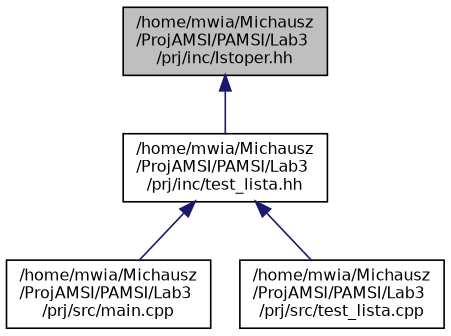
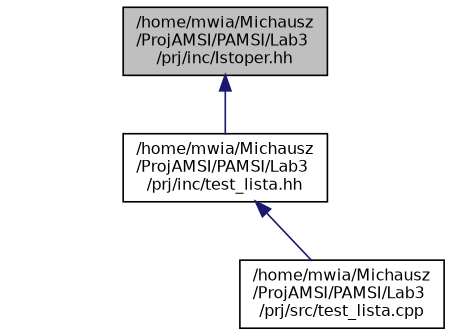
node "/home/mwia/Michausz /ProjAMSI/PAMSI/Lab3 /prj/src/main.cpp": removed
